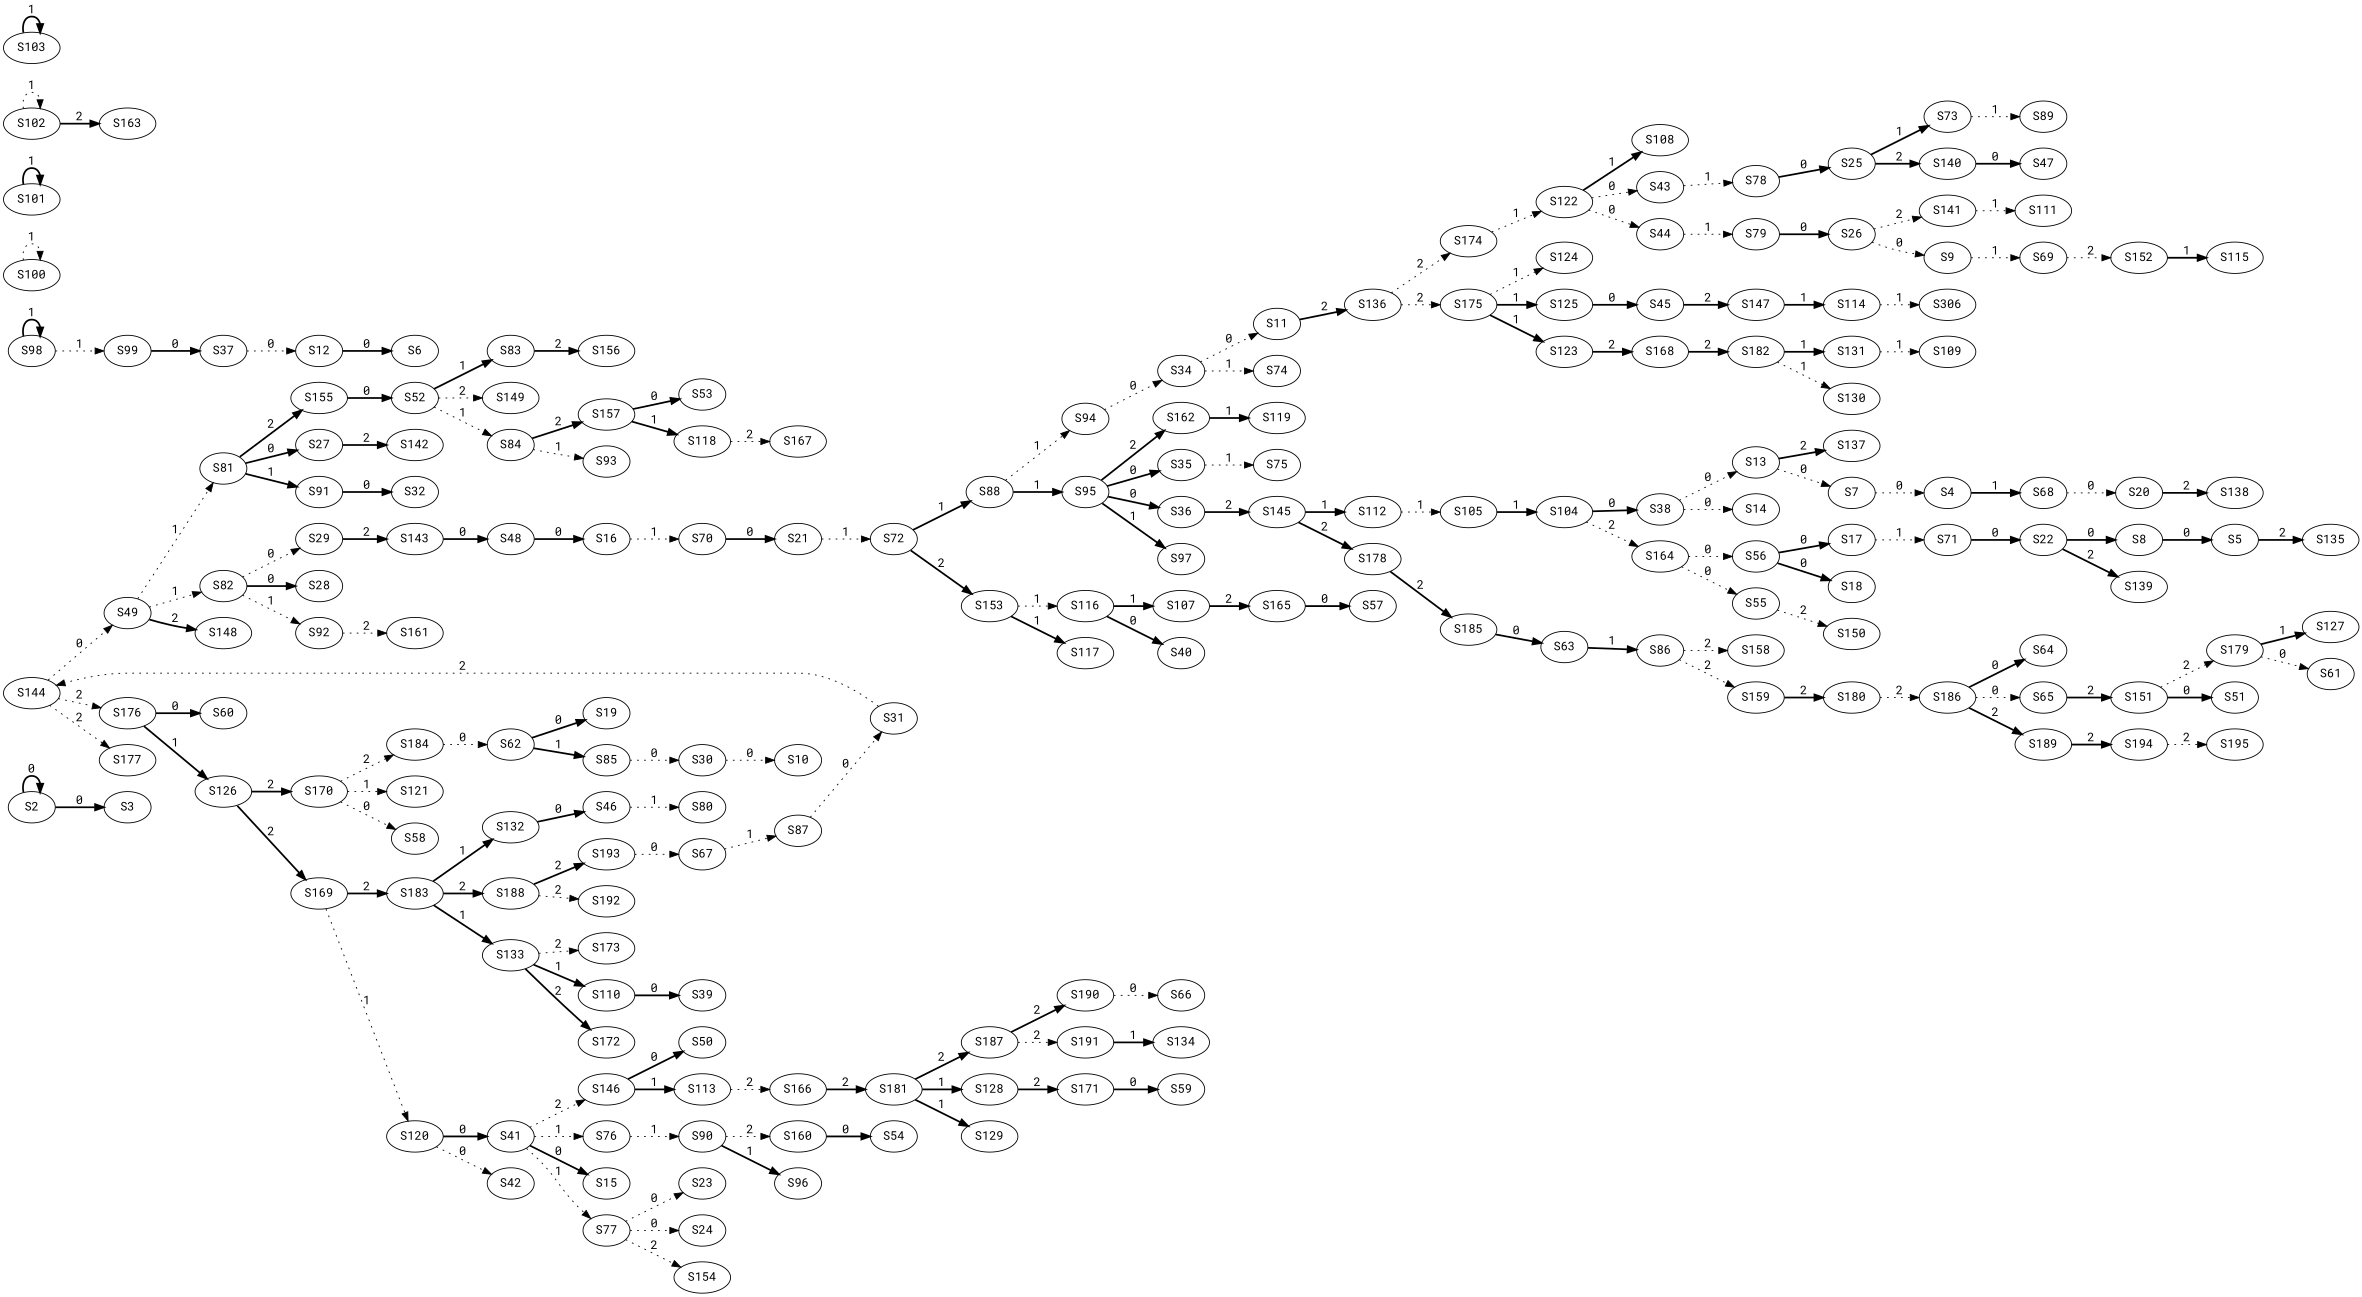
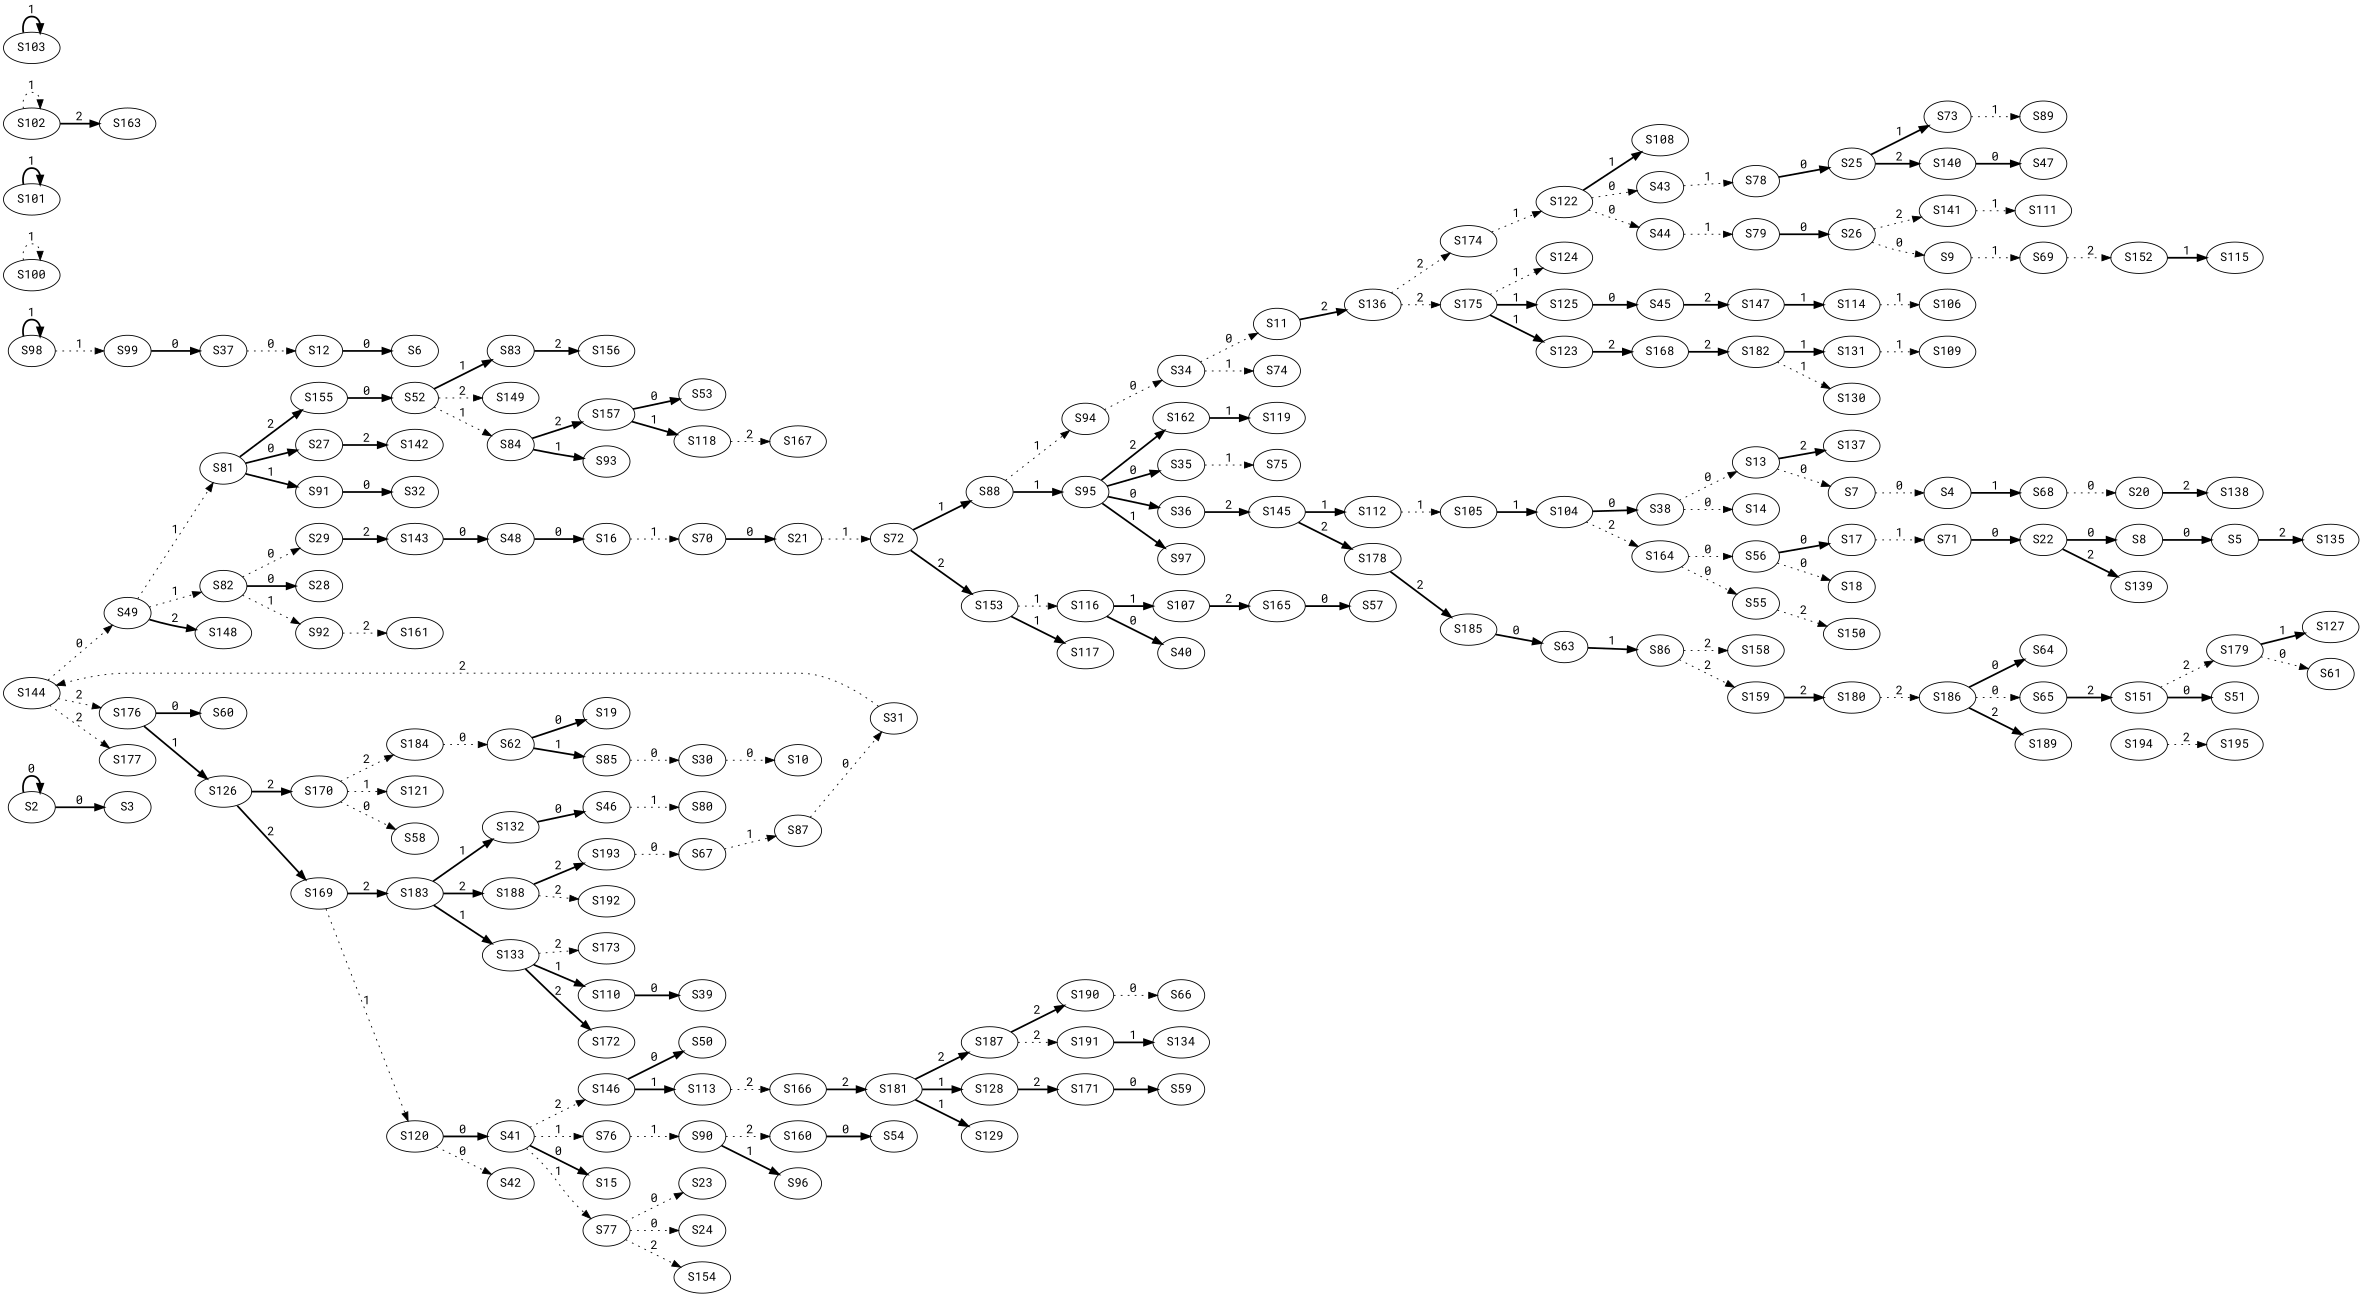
node "S306": label "S306" -> "S106"
edge "S84" -> "S93": style dotted -> bold
edge "S56" -> "S18": style bold -> dotted
edge "S189" -> "S194": removed, label "2"
